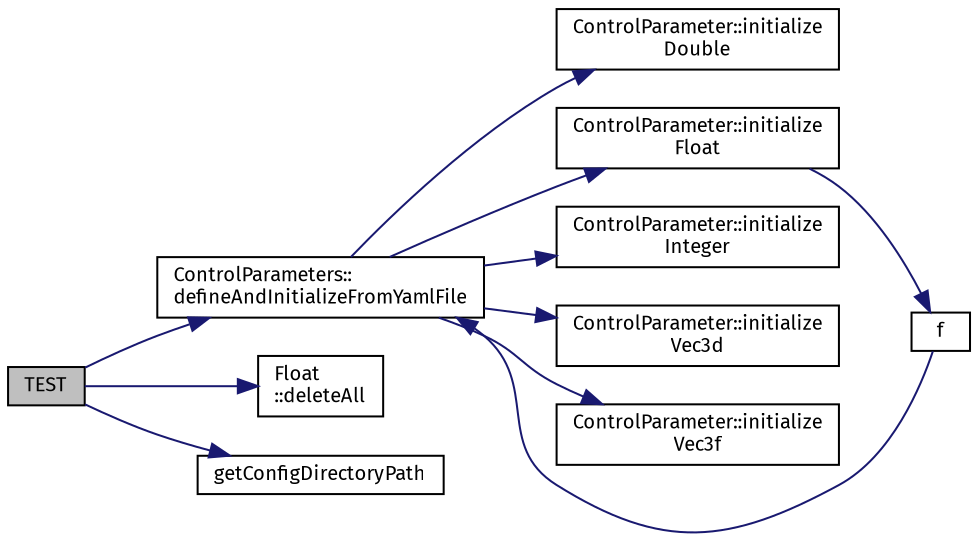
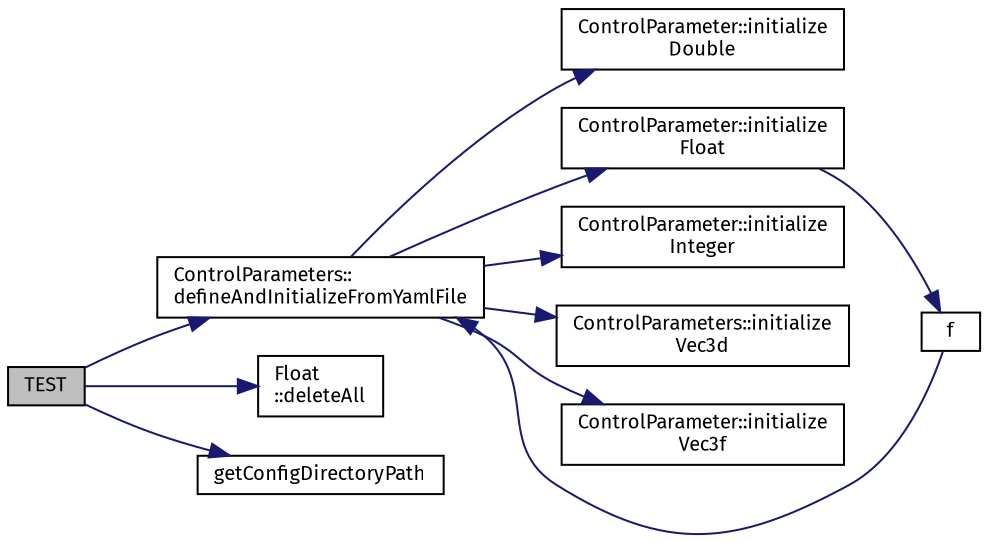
node "ControlParameter::initialize Vec3d": label "ControlParameter::initialize Vec3d" -> "ControlParameters::initialize Vec3d"
